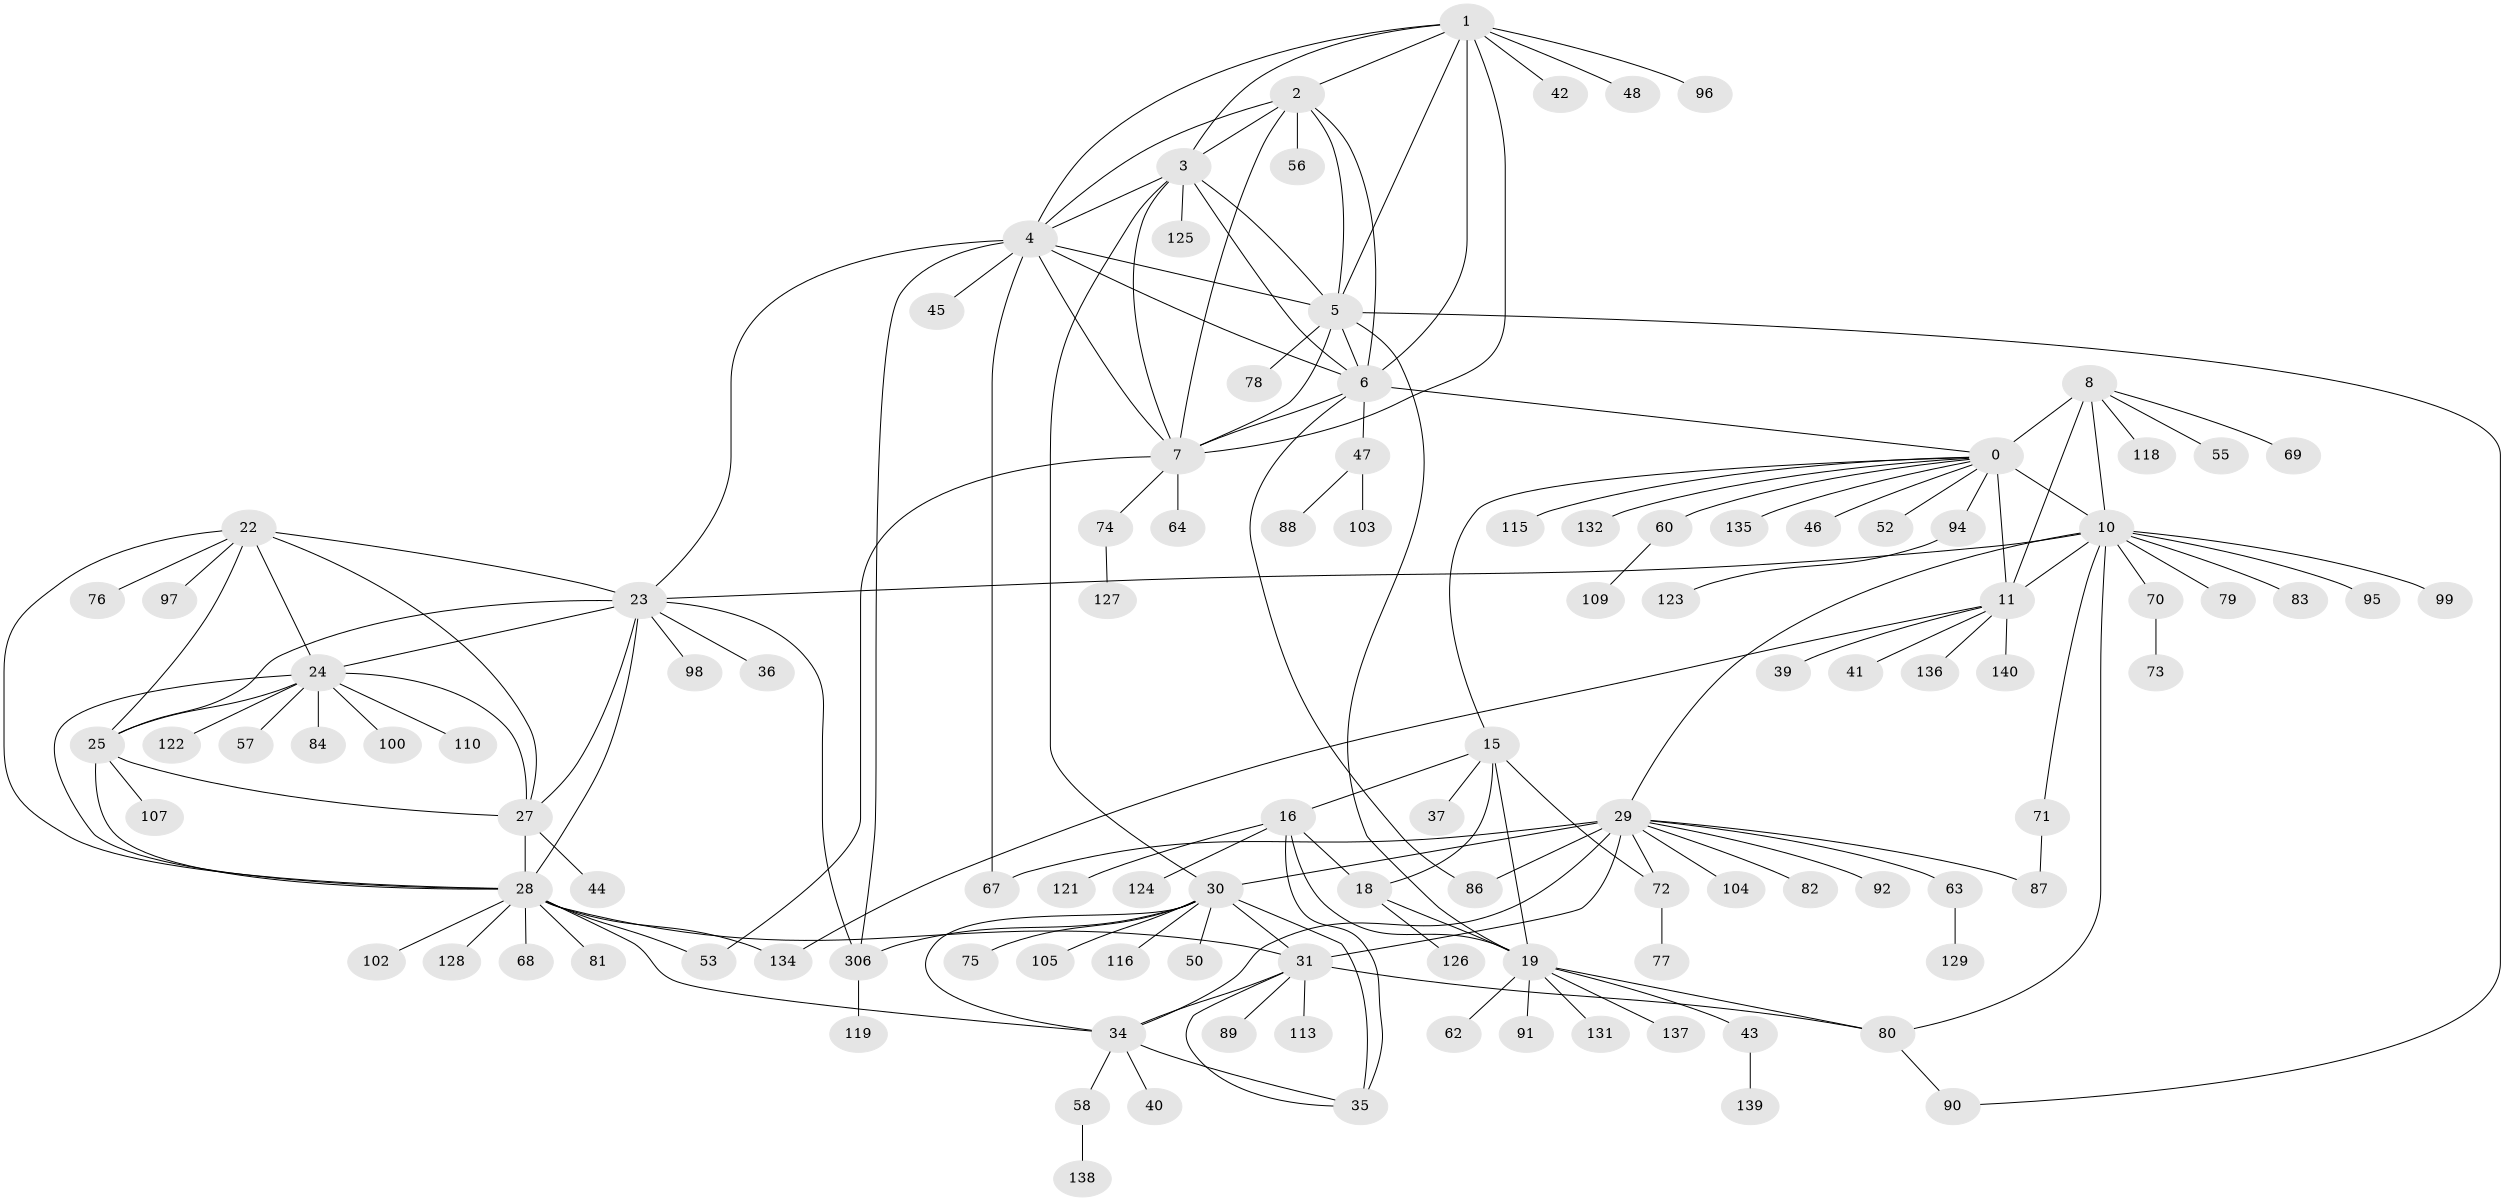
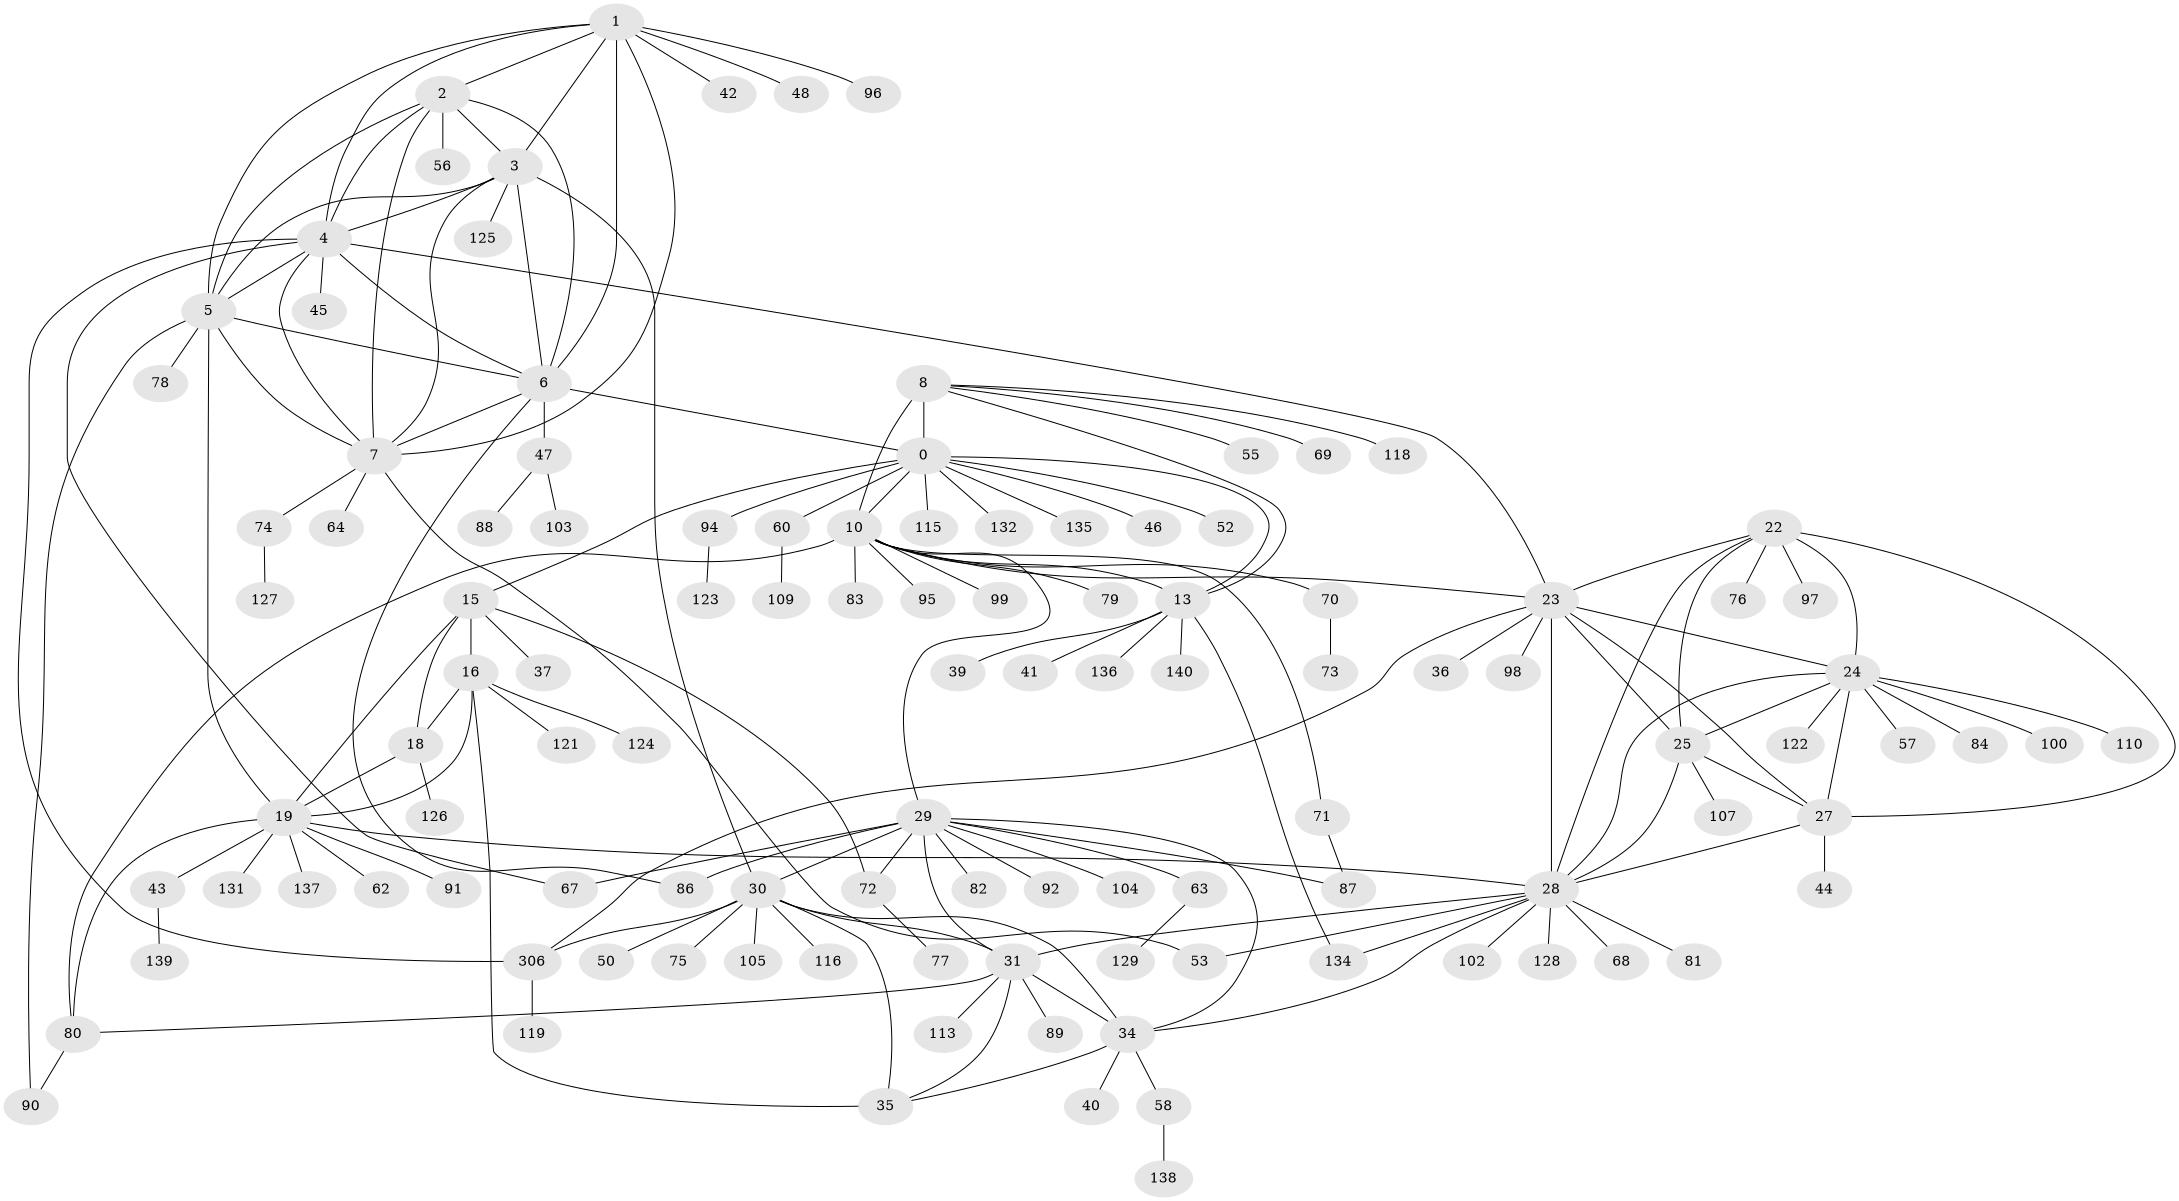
node "11": label "11" -> "13"
edge "19" -- "28": added
